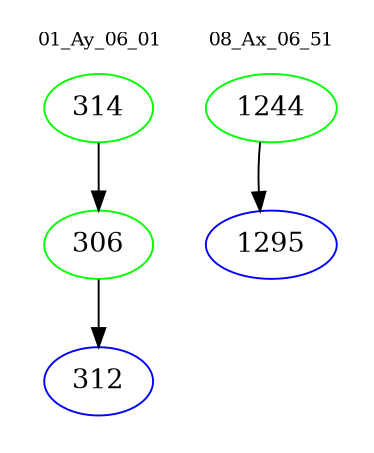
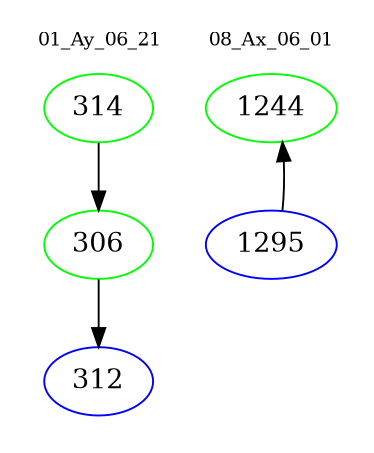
cluster "01_Ay_06_01": label "01_Ay_06_01" -> "01_Ay_06_21"
cluster "08_Ax_06_51": label "08_Ax_06_51" -> "08_Ax_06_01"
edge "1244" -> "1295": reversed
